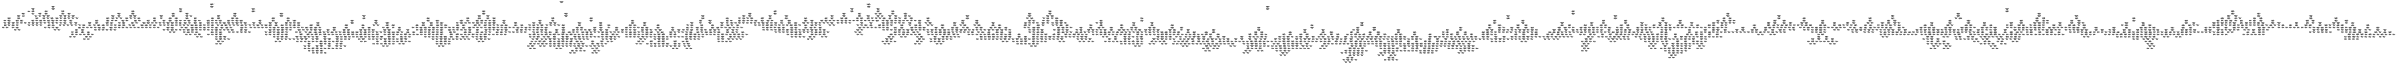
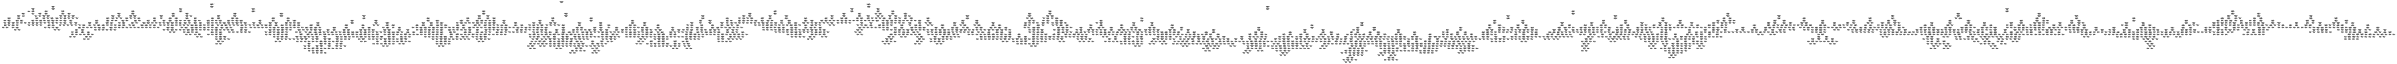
node "squared_error = 0.0 samples = 2 value = 95.6": added
